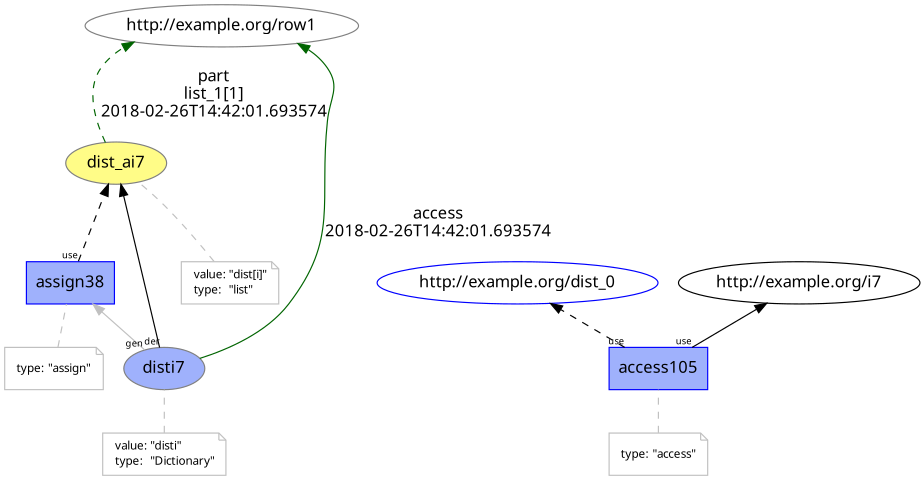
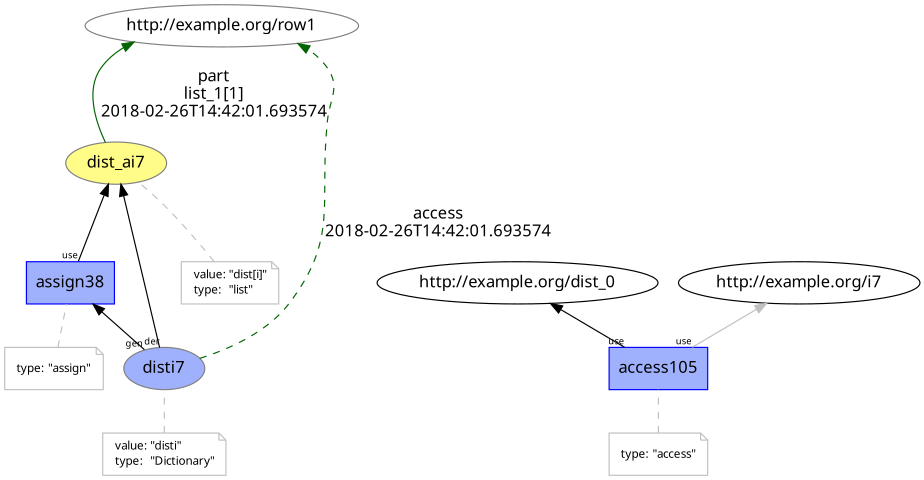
edge "dist_ai7" -> "http://example.org/row1": style dashed -> solid
edge "assign38" -> "dist_ai7": style dashed -> solid
edge "disti7" -> "http://example.org/row1": style solid -> dashed
node "http://example.org/dist_0": color #0000ff -> black
edge "access105" -> "http://example.org/i7": color black -> gray
edge "access105" -> "http://example.org/dist_0": style dashed -> solid
edge "disti7" -> "assign38": color gray -> black
